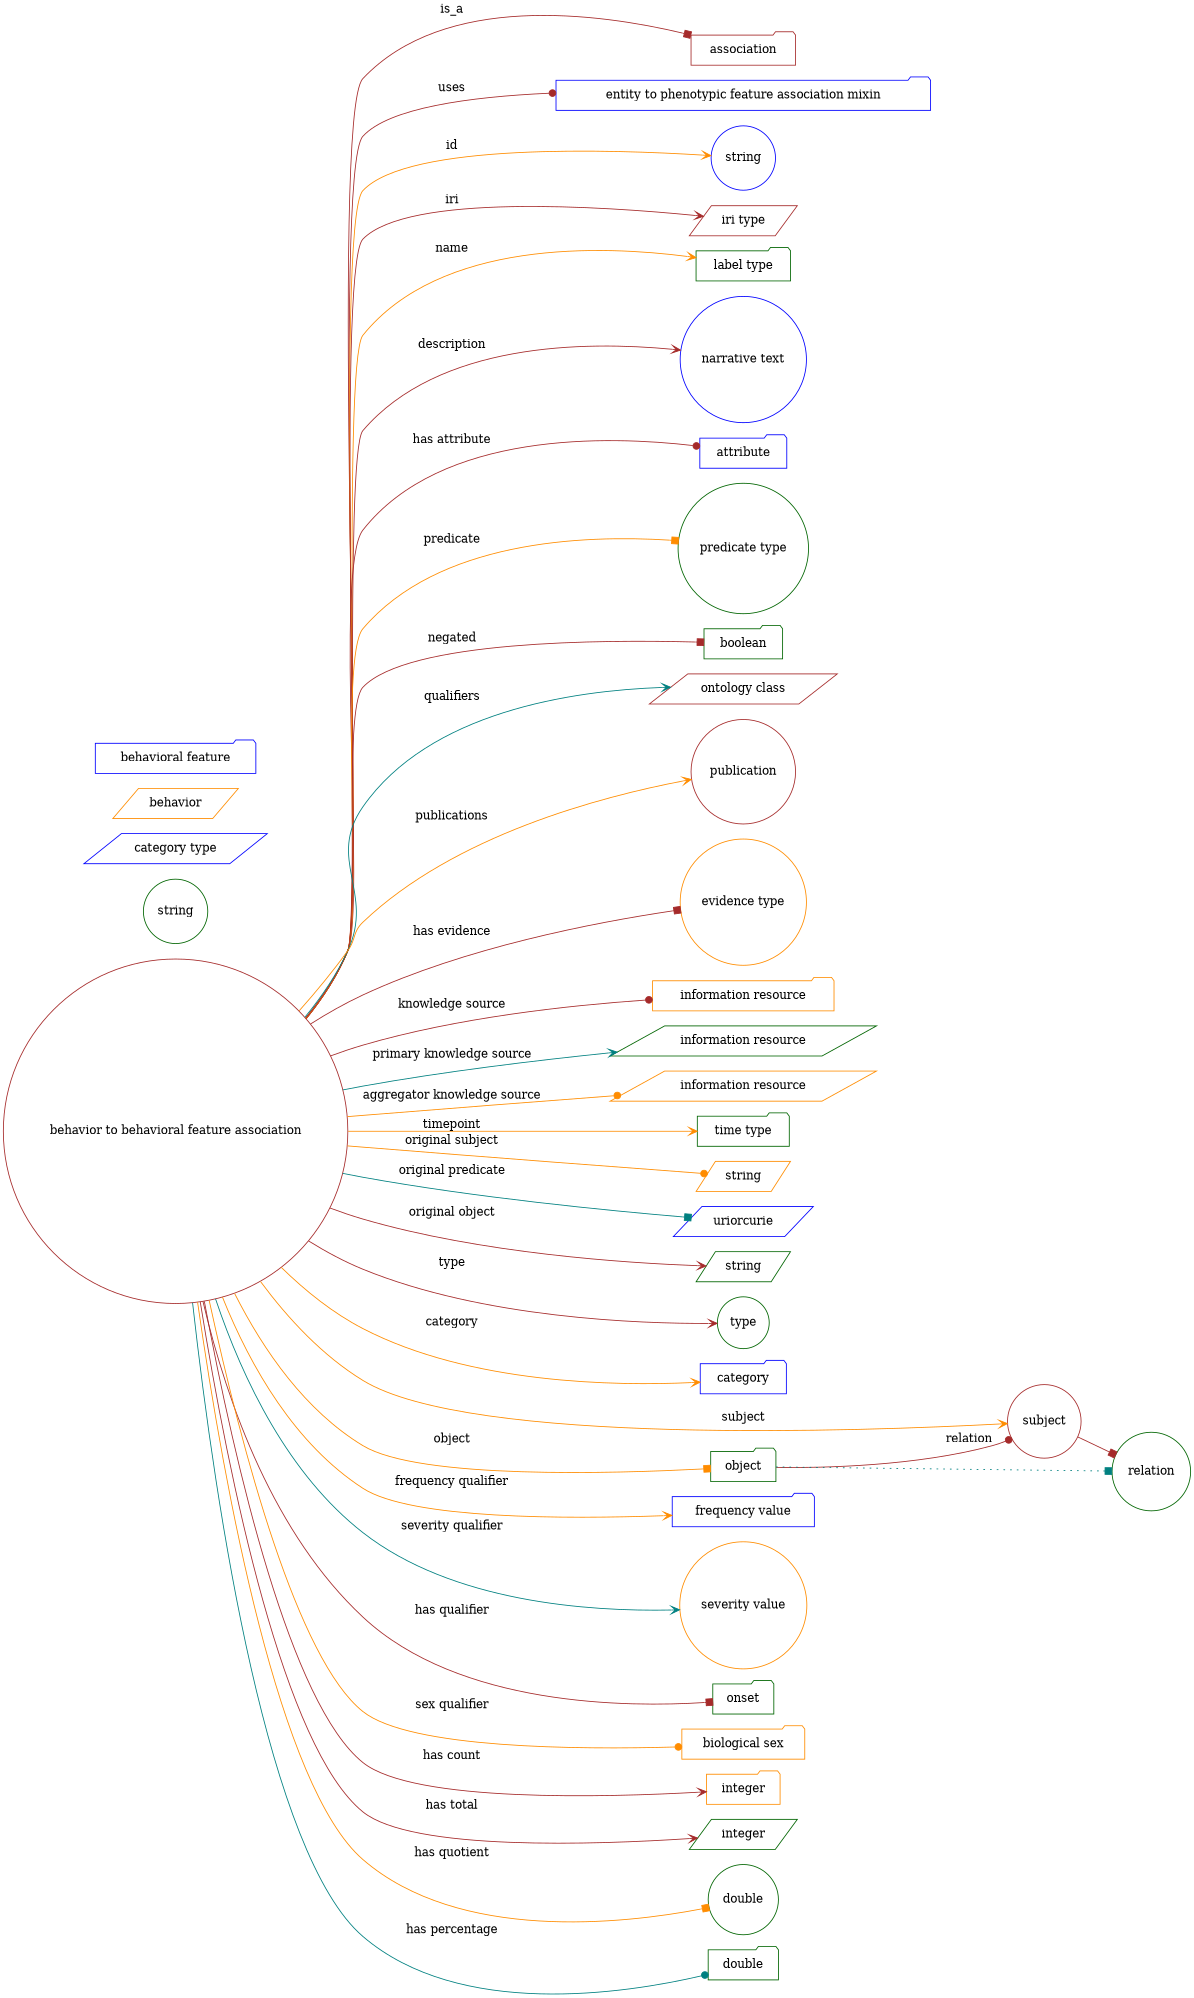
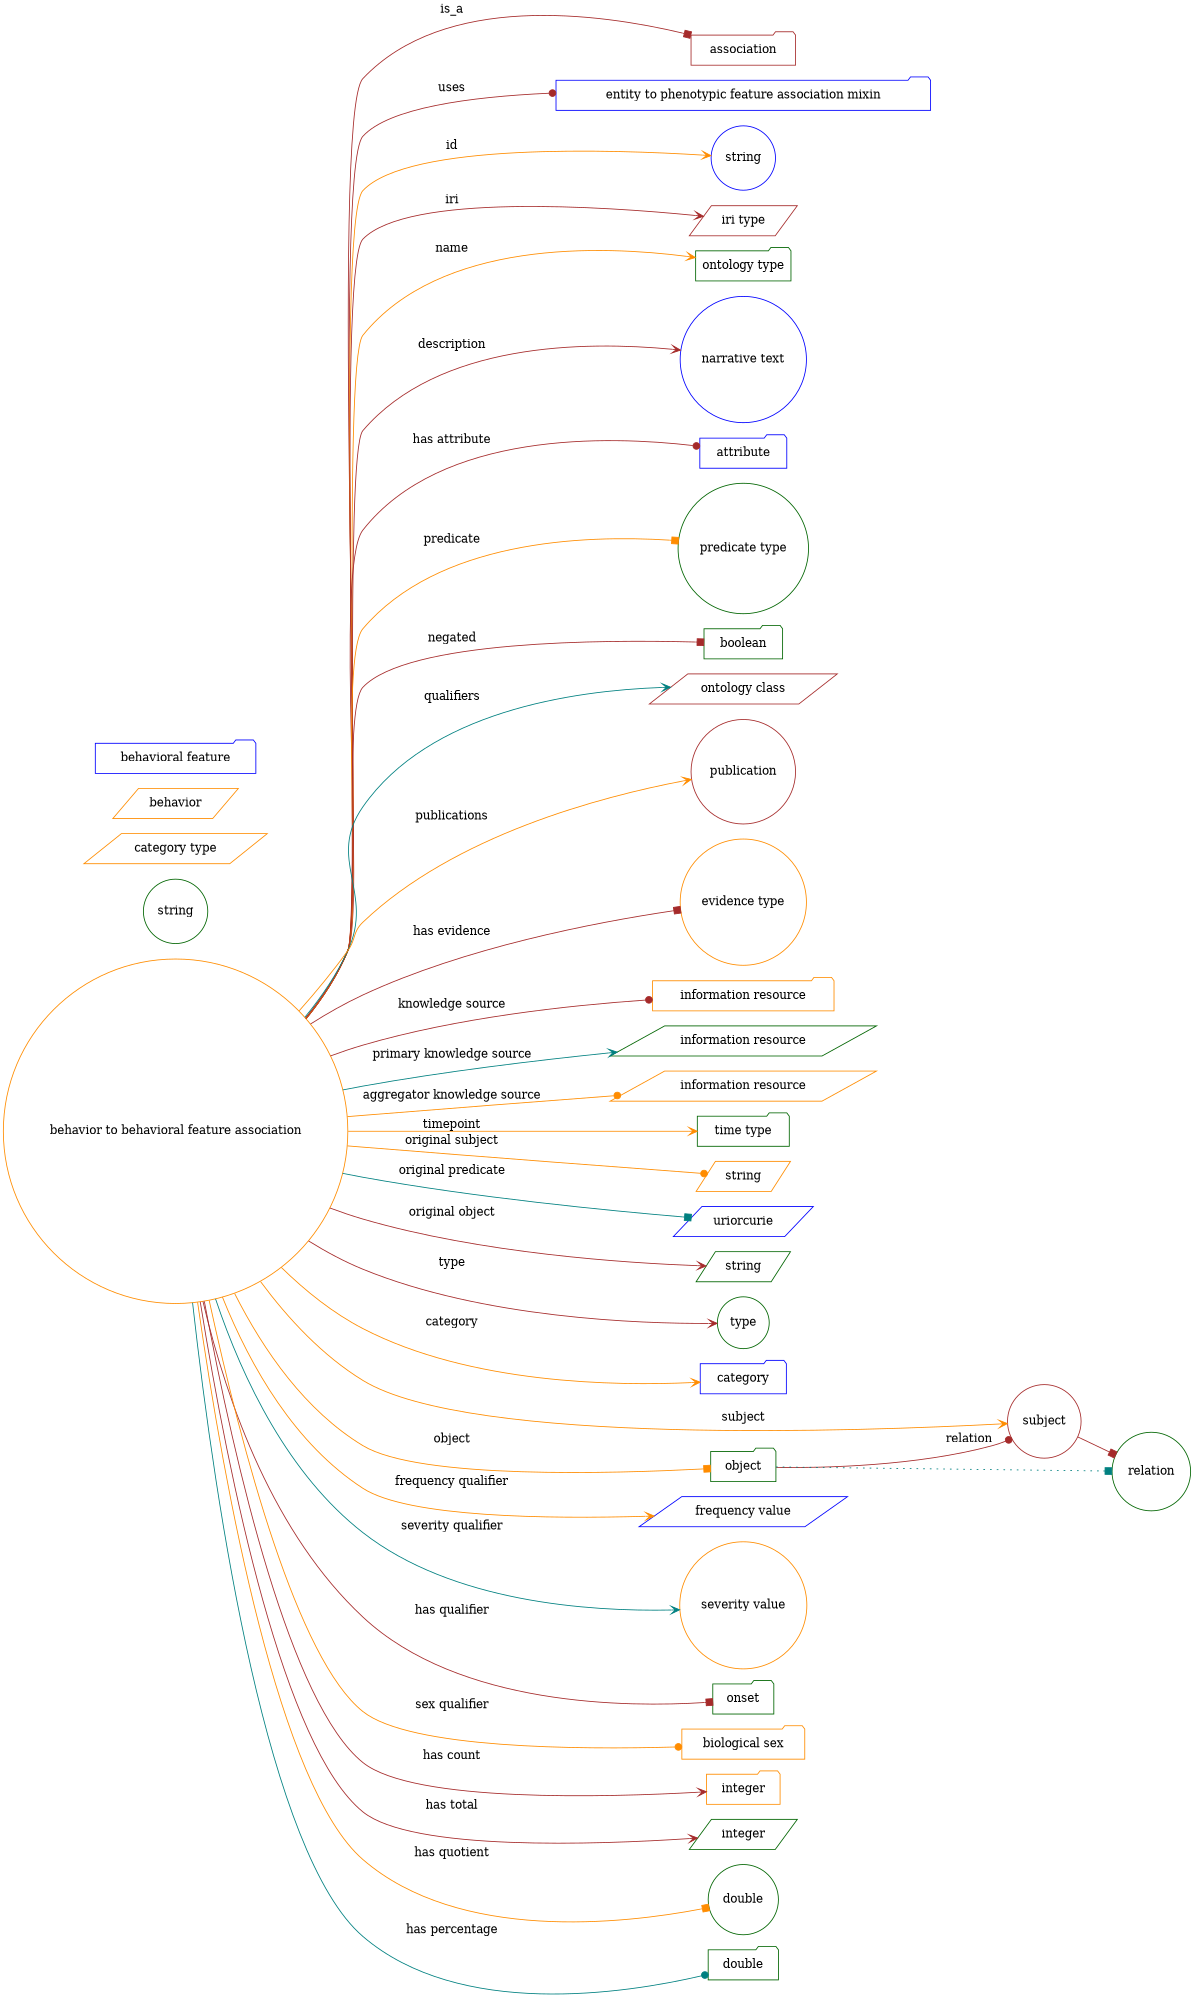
node "label type": label "label type" -> "ontology type"
node "category type": color blue -> darkorange
node "behavior to behavioral feature association": color brown -> darkorange
node "frequency value": shape folder -> parallelogram
